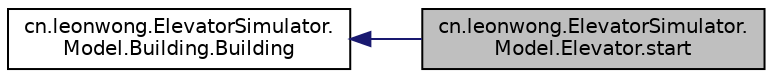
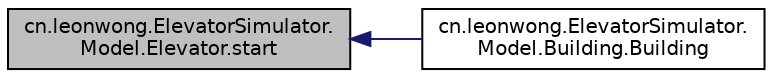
edge "cn.leonwong.ElevatorSimulator. Model.Elevator.start" -> "cn.leonwong.ElevatorSimulator. Model.Building.Building": reversed
